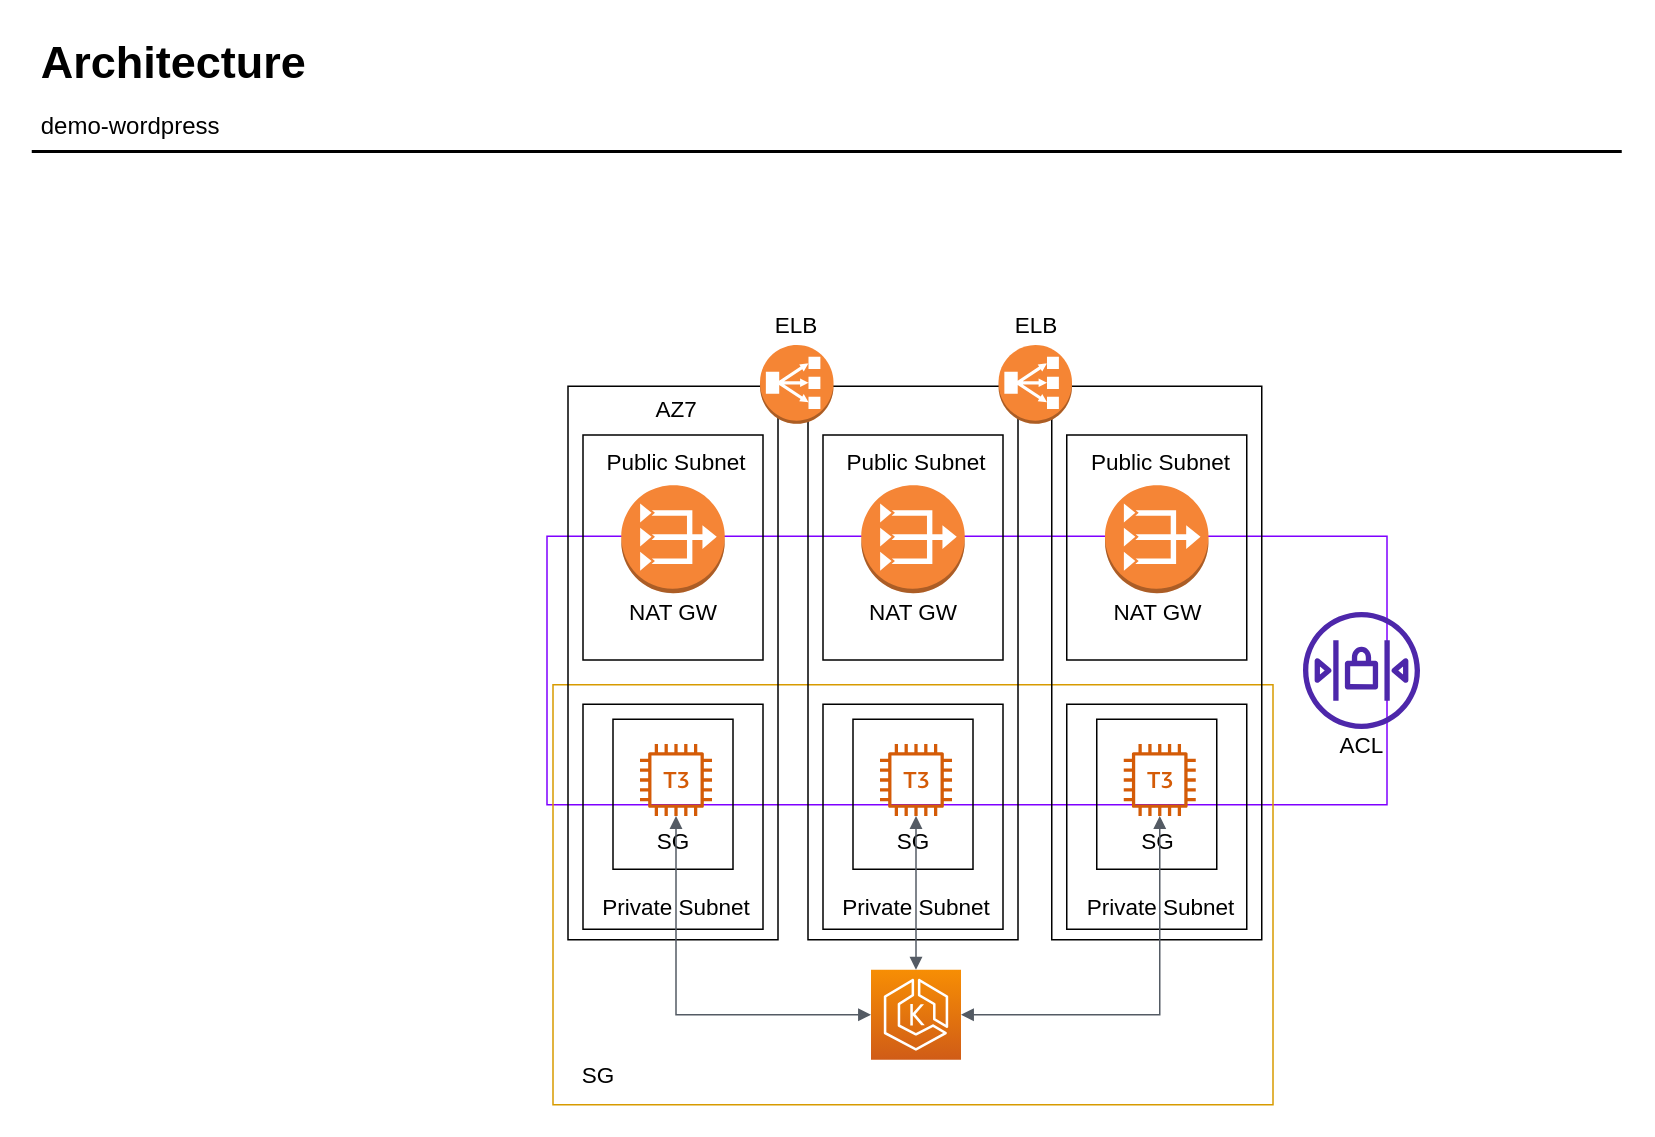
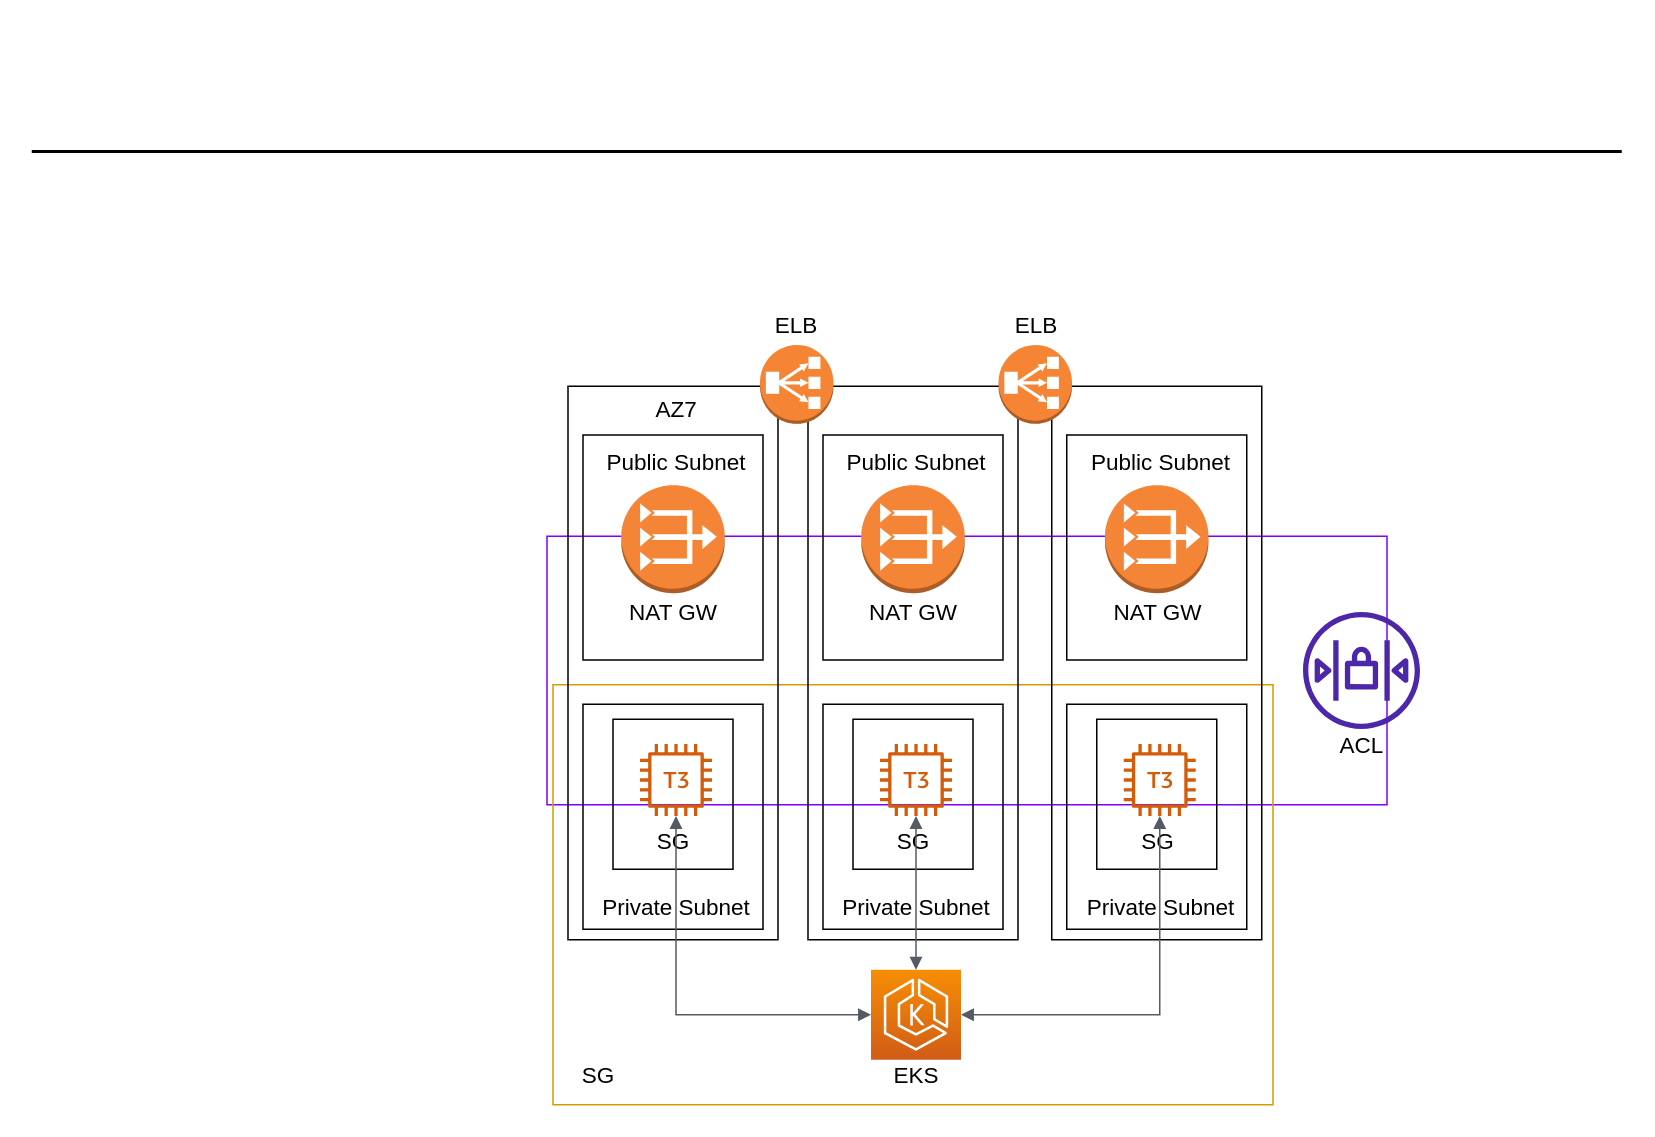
node "Architecture": removed
node "demo-wordpress": removed
node "EKS": added
